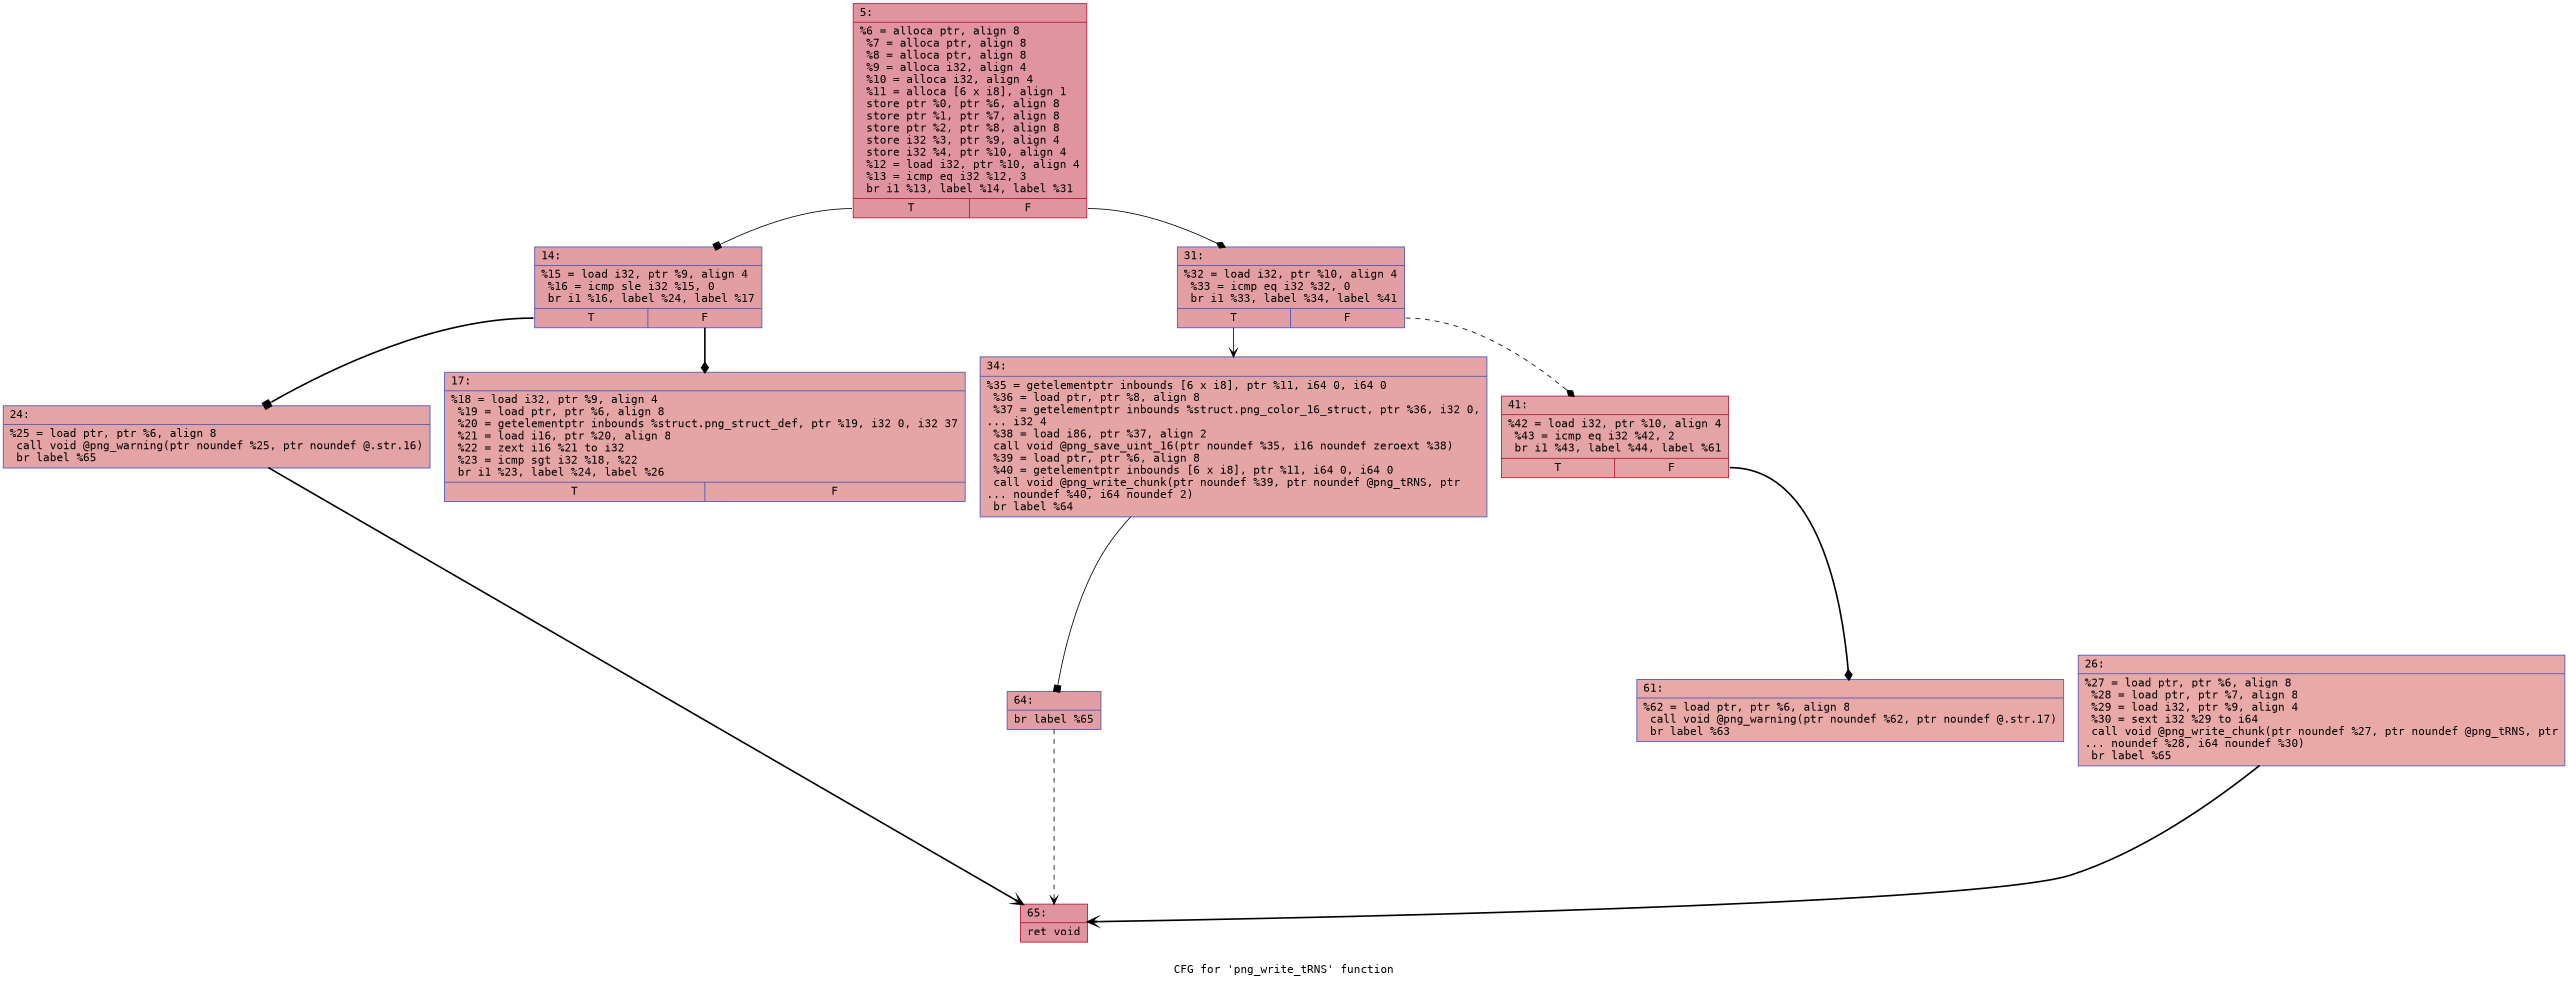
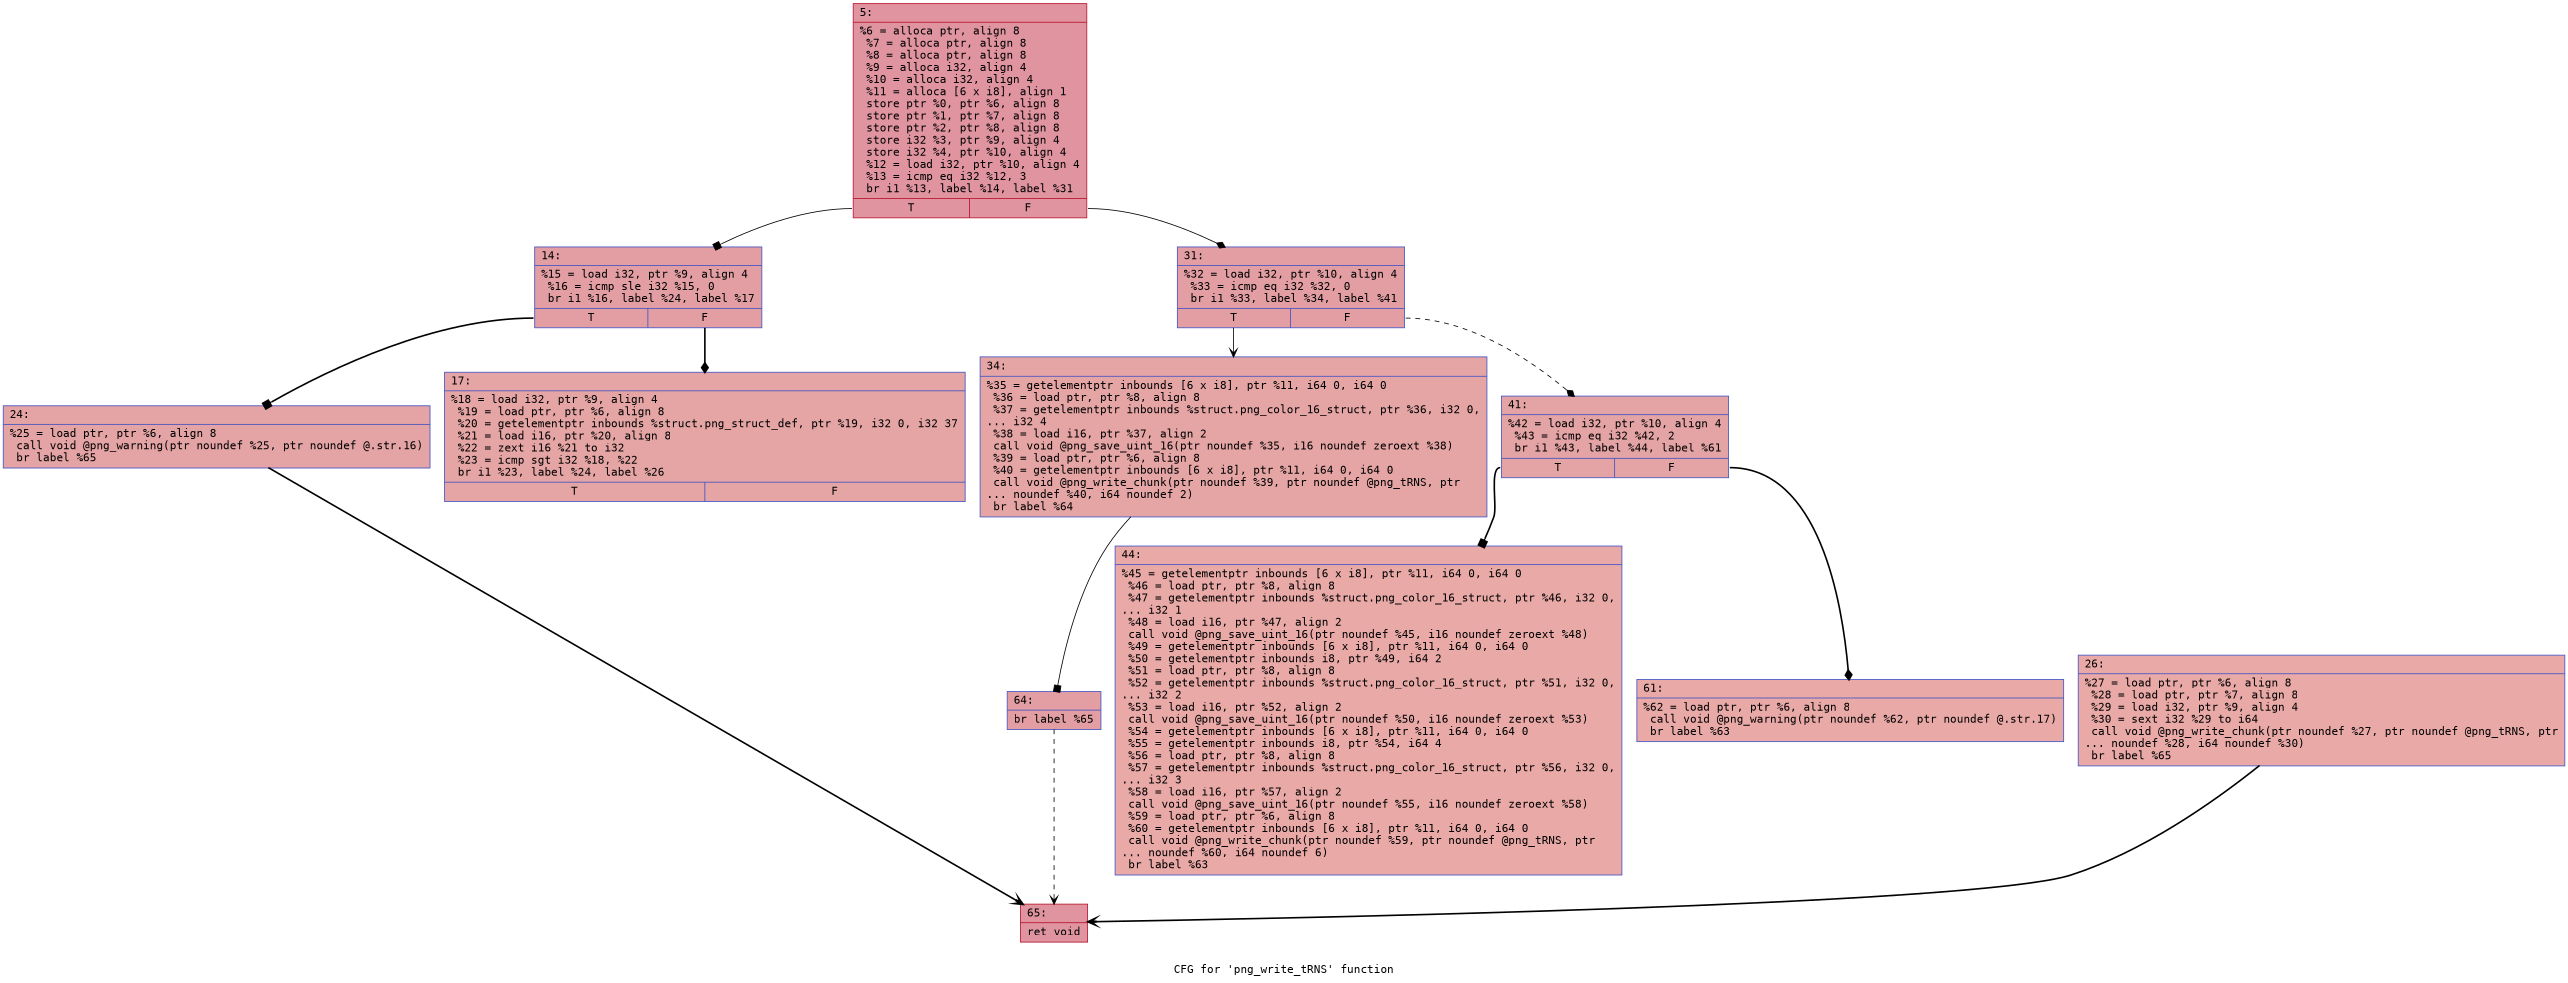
node "34:": text "%38 = load i86, ptr %37, align 2" -> "%38 = load i16, ptr %37, align 2"
node "41:": color #b70d28ff -> #3d50c3ff
node "44:": added
